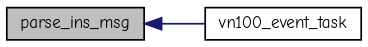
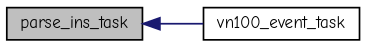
node "parse_ins_msg": label "parse_ins_msg" -> "parse_ins_task"
